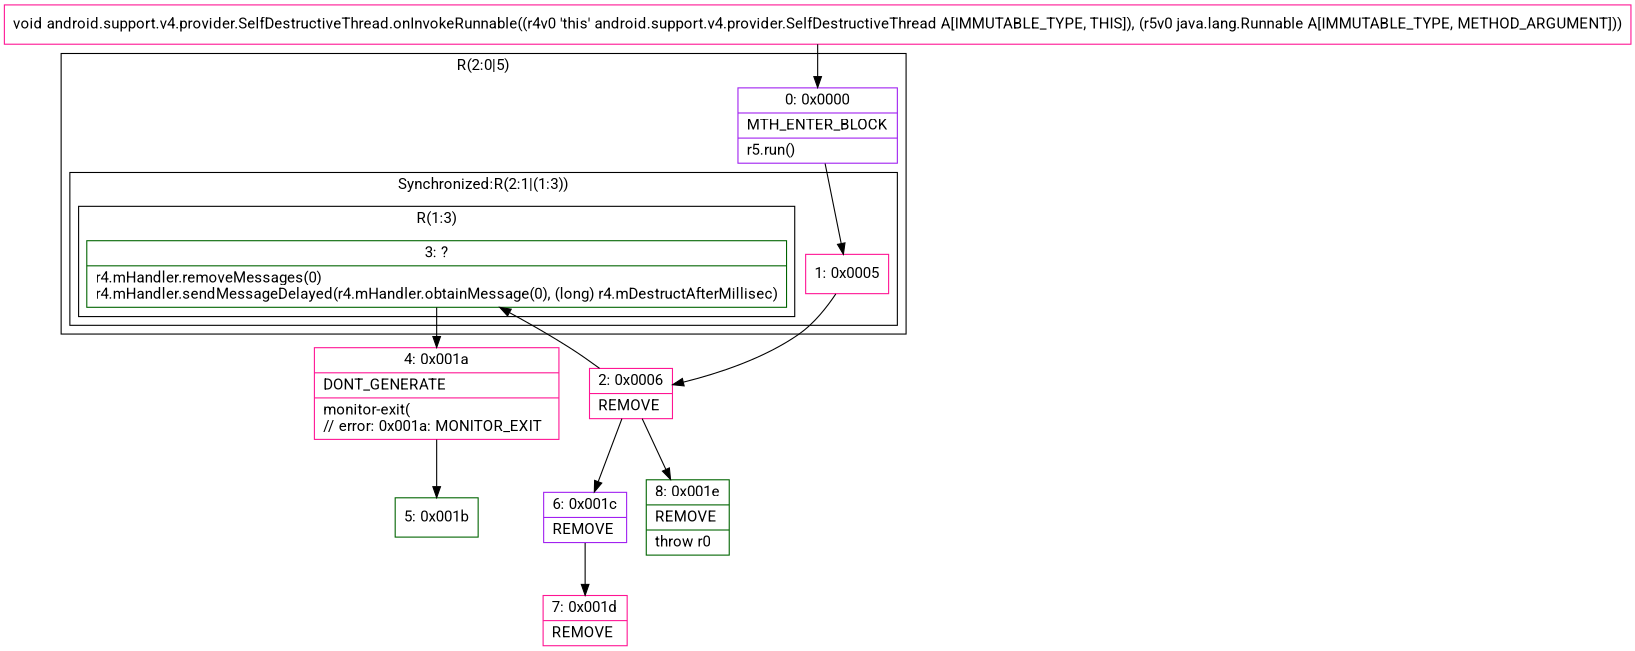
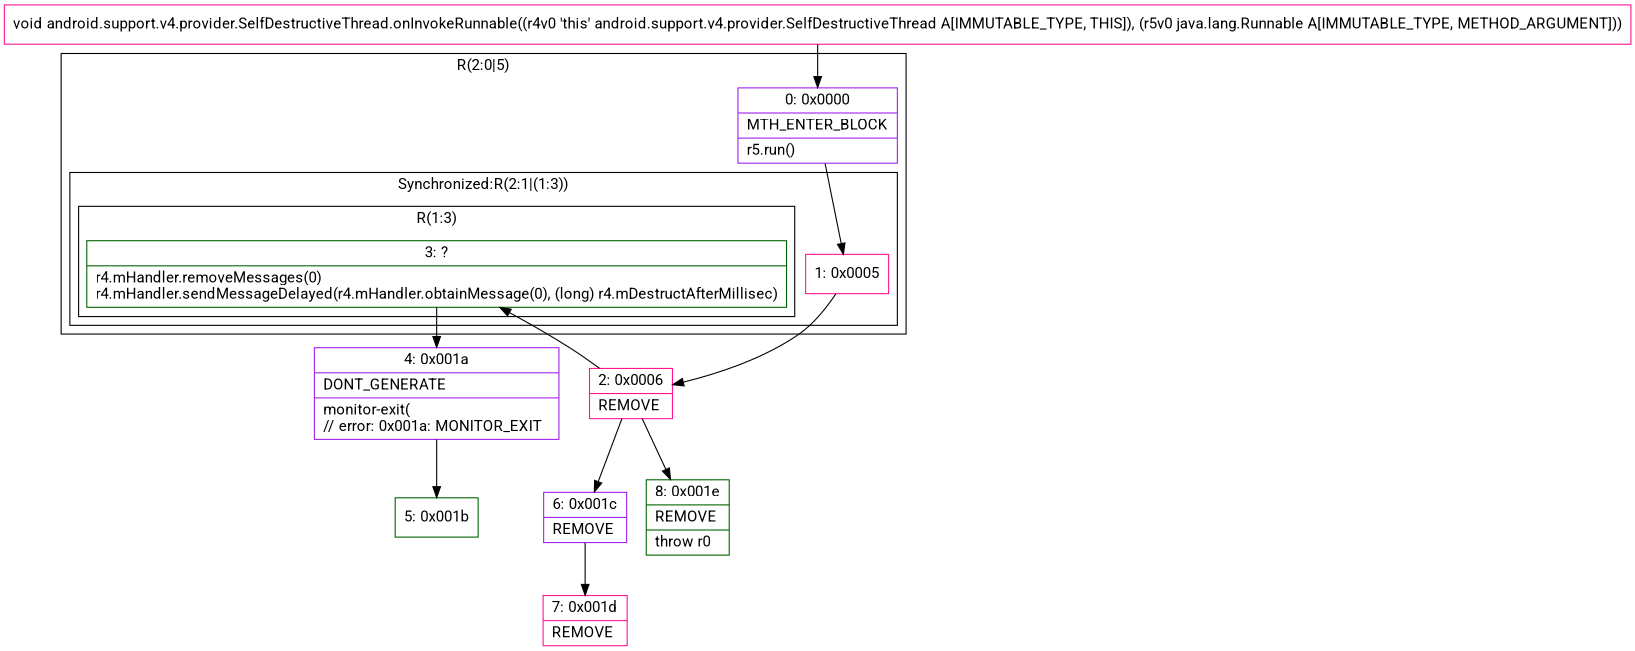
node "4: 0x001a": color deeppink -> purple
